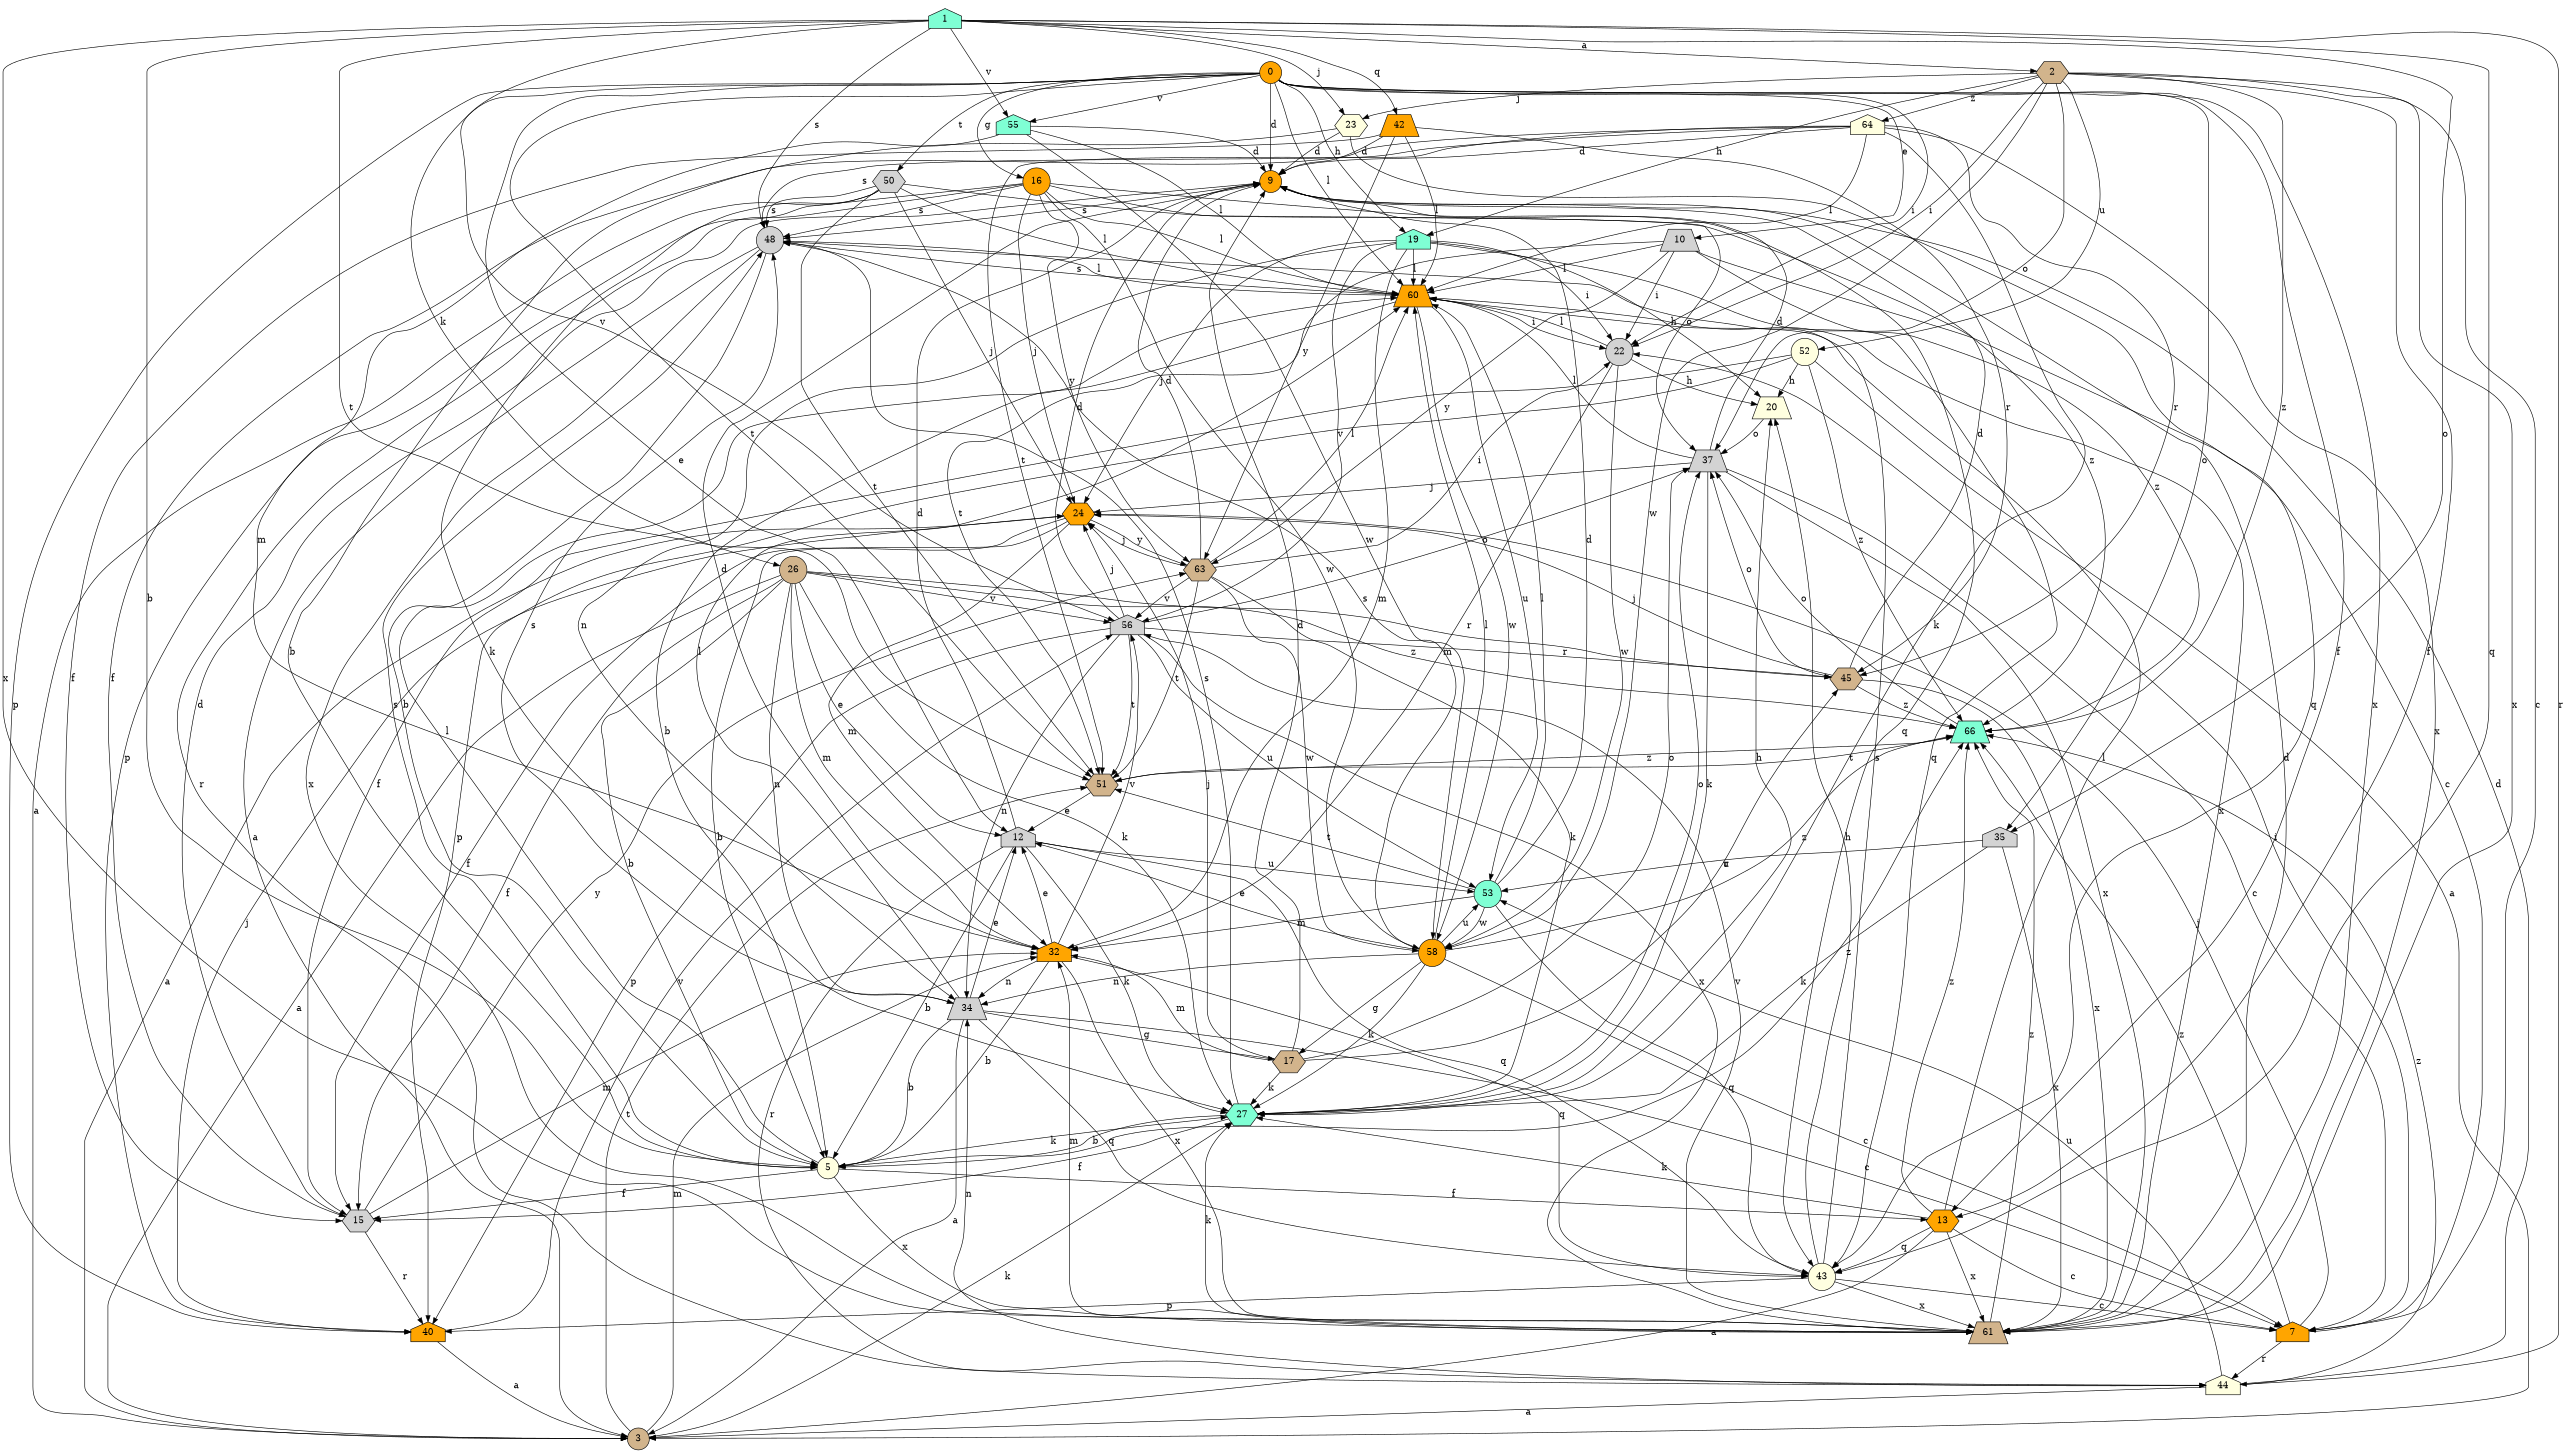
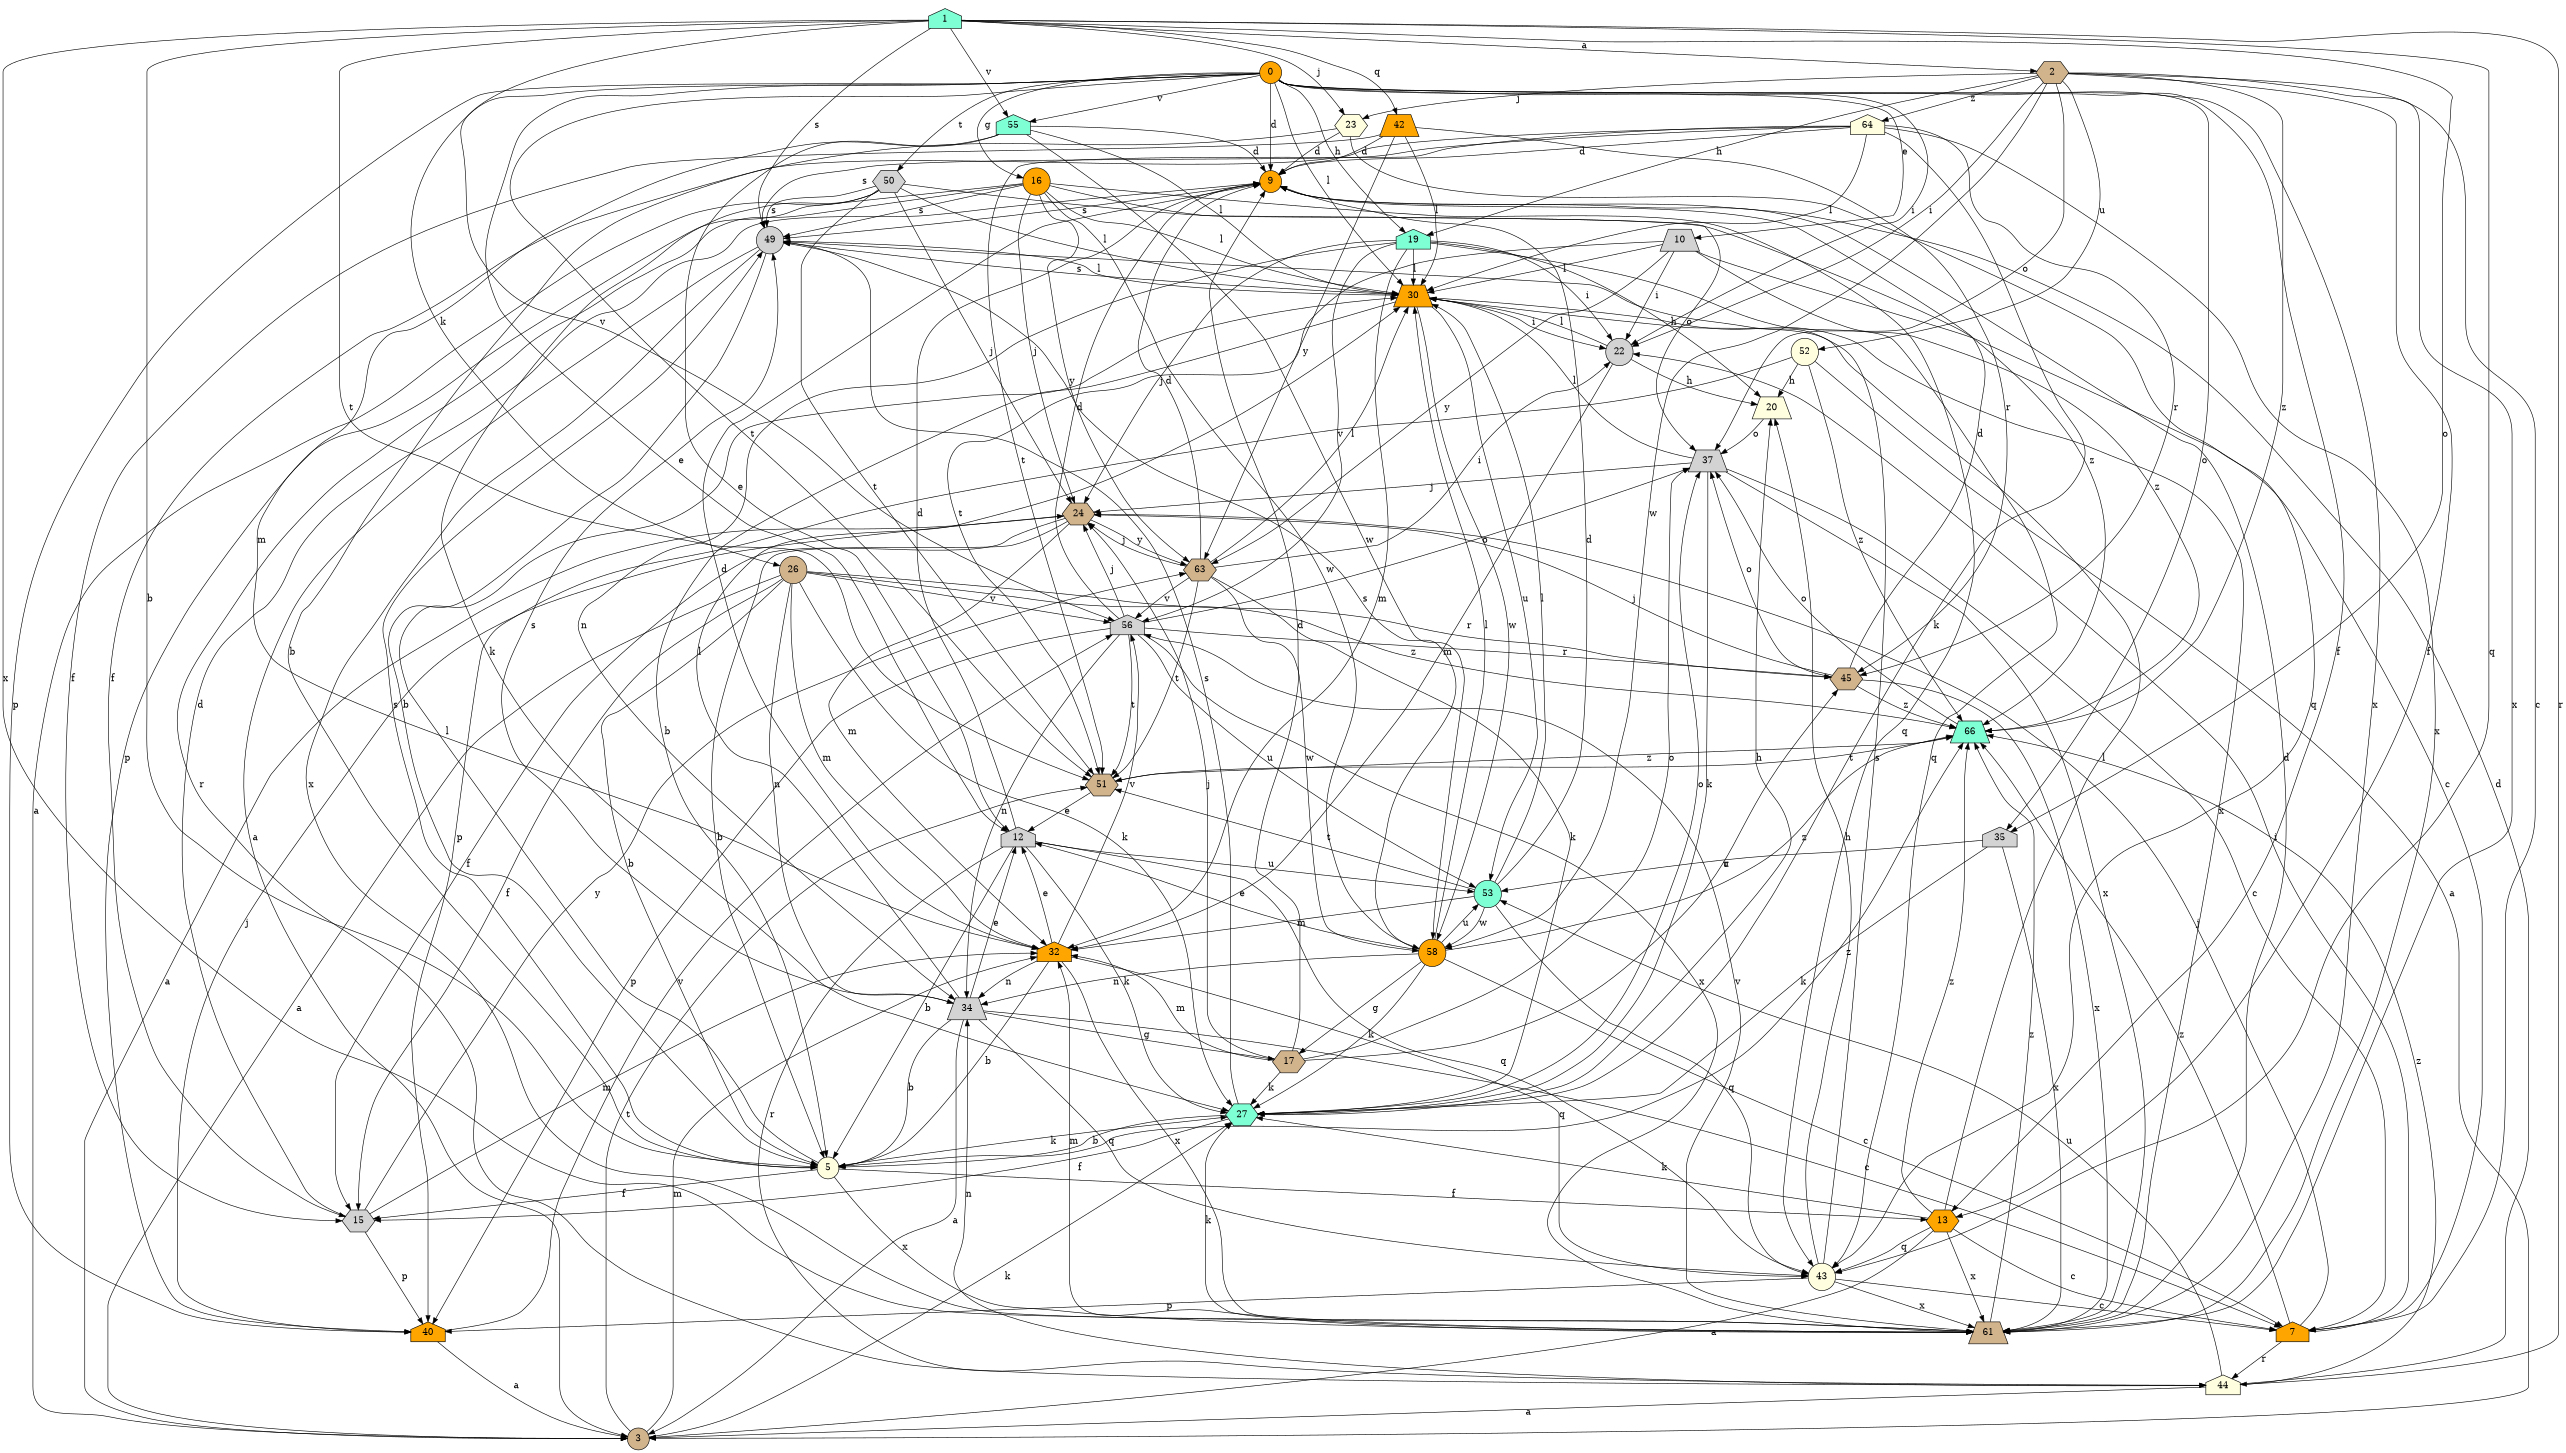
node "48": label "48" -> "49"
edge "37" -> "9": removed, label "d"
node "60": label "60" -> "30"
edge "52" -> "15": removed, label "f"
node "24": fillcolor orange -> tan
edge "22" -> "58": removed, label "w"
edge "26" -> "12": now "55" -> "12"
edge "15" -> "40": label "r" -> "p"
